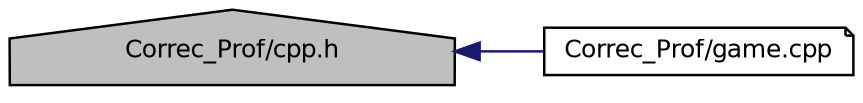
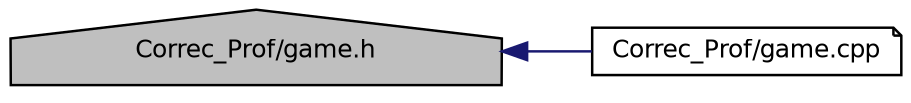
node "Correc_Prof/cpp.h": label "Correc_Prof/cpp.h" -> "Correc_Prof/game.h"
